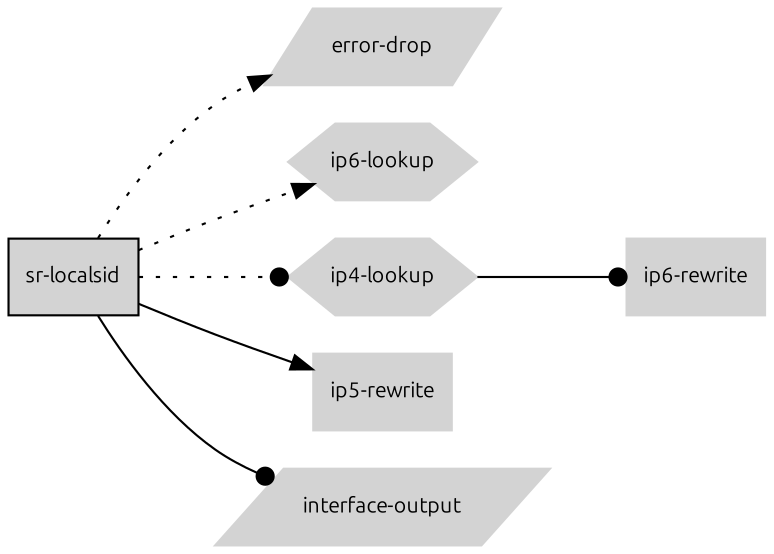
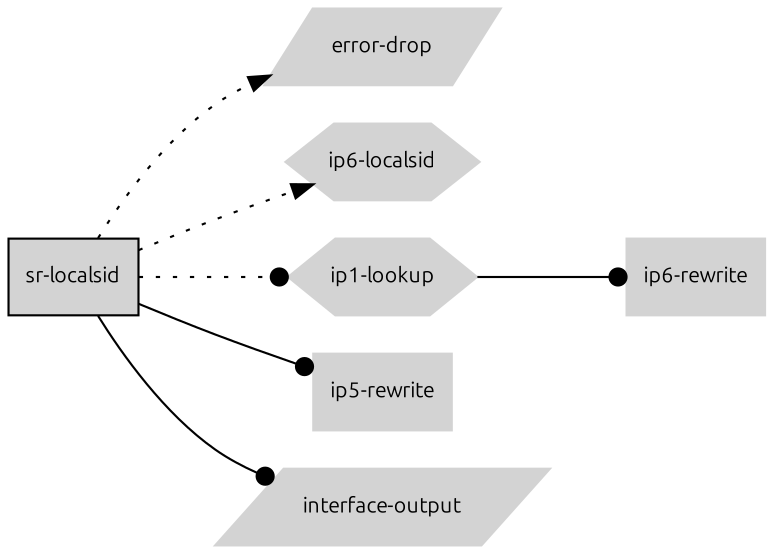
node "ip6-lookup": label "ip6-lookup" -> "ip6-localsid"
node "ip4-lookup": label "ip4-lookup" -> "ip1-lookup"
edge "sr-localsid" -> "ip5-rewrite": arrowhead normal -> dot
